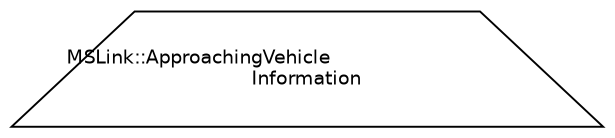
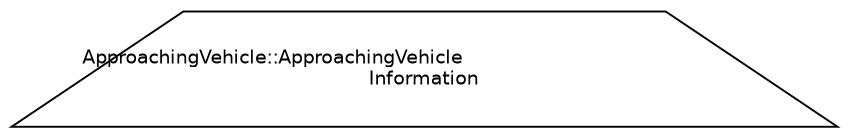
node "MSLink::ApproachingVehicle Information": label "MSLink::ApproachingVehicle Information" -> "ApproachingVehicle::ApproachingVehicle Information"
